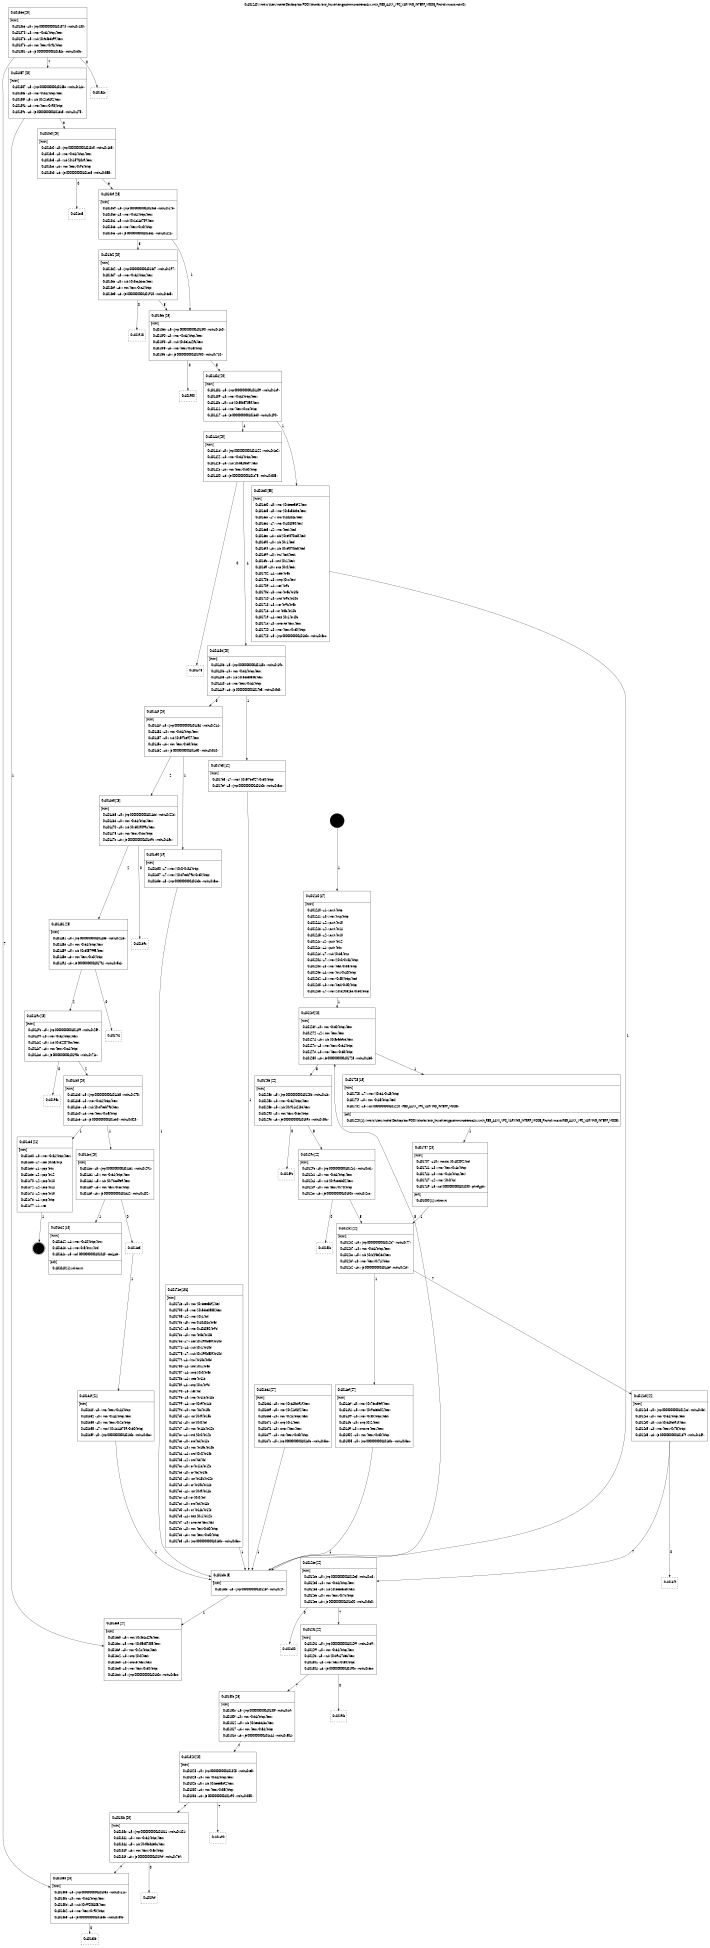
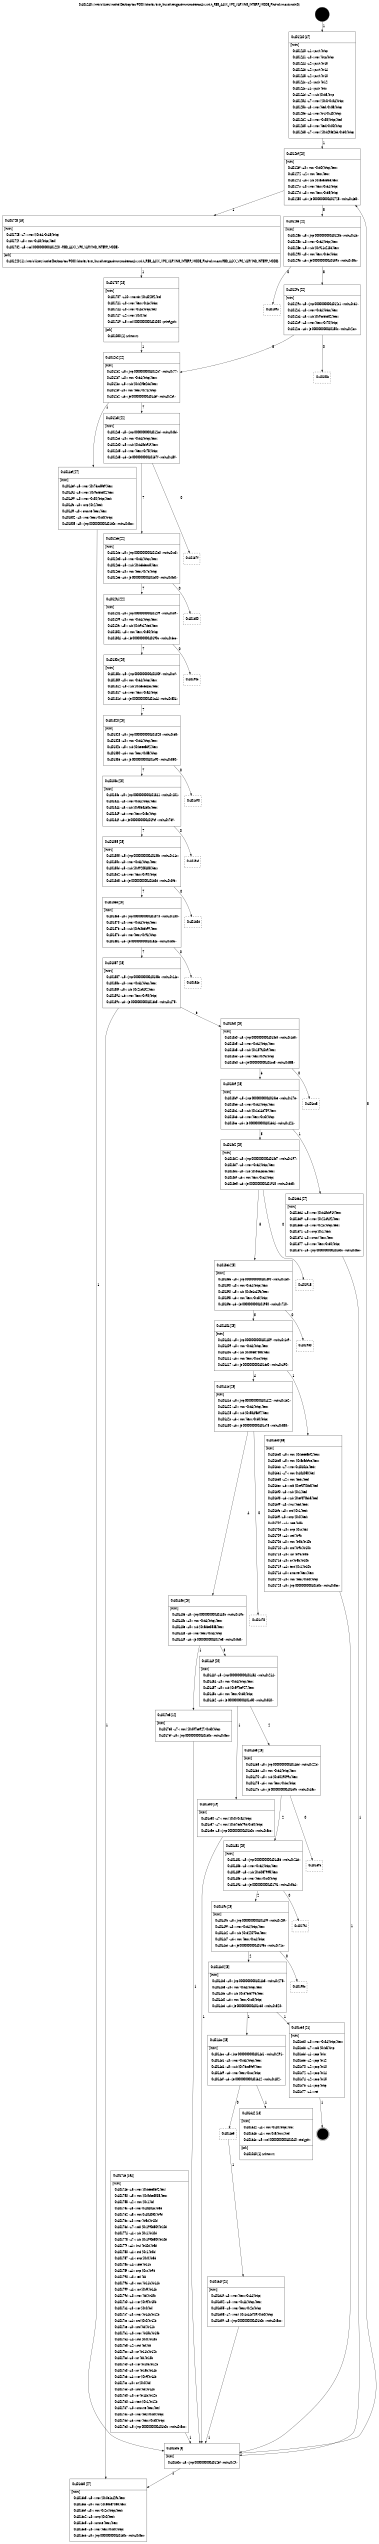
edge "0x4013b9 [25]" -> "0x4013eb [25]": now "0x4013b9 [25]" -> "0x401664 [27]"
edge "0x40136e [25]" -> "0x401355 [25]": reversed
edge "0x401323 [25]" -> "0x401a90": label " 7" -> " 0"
